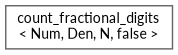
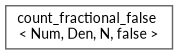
node "count_fractional_digits < Num, Den, N, false >": label "count_fractional_digits < Num, Den, N, false >" -> "count_fractional_false < Num, Den, N, false >"
